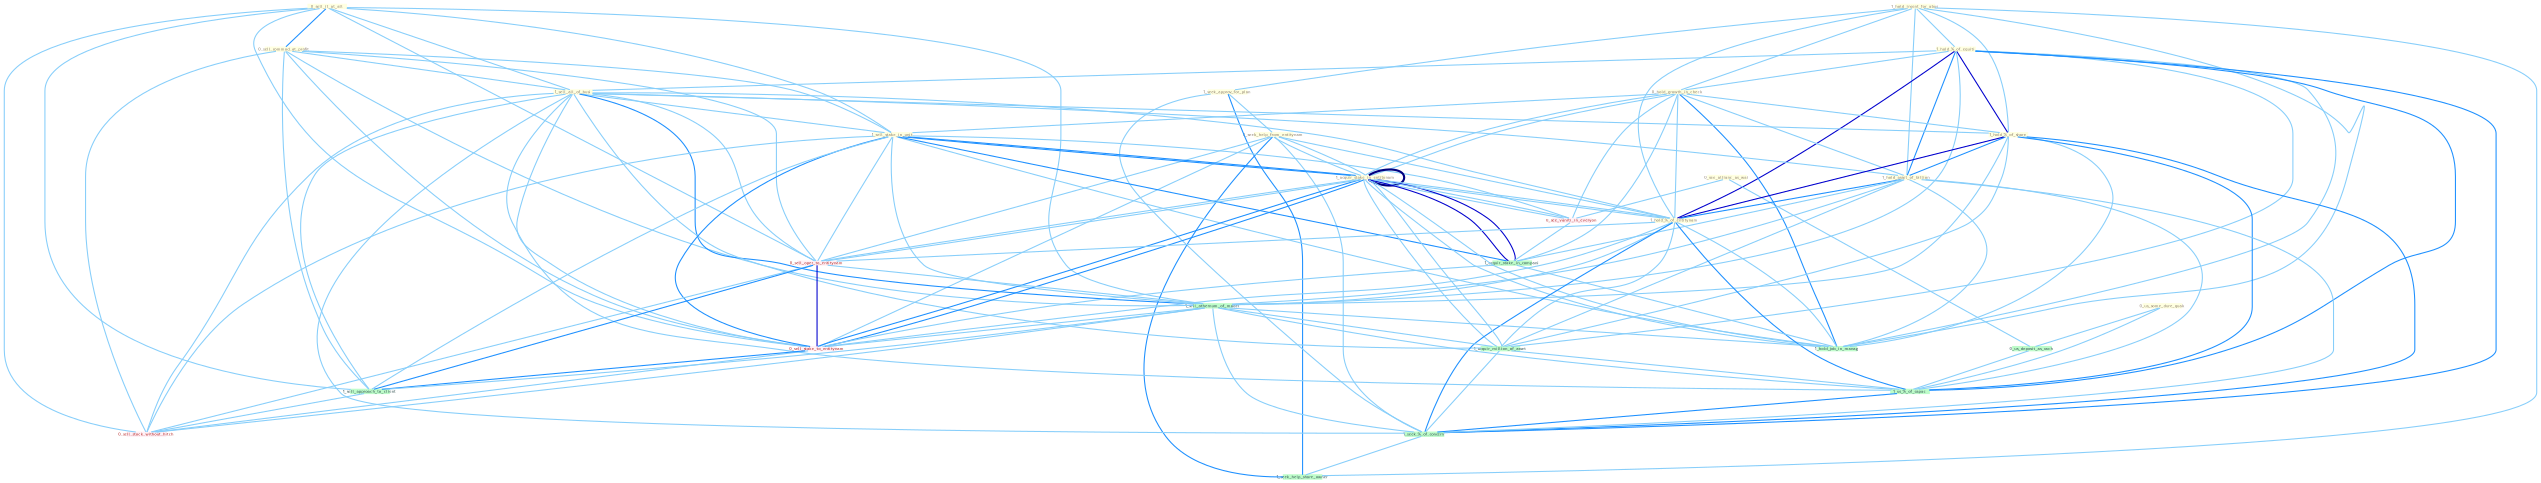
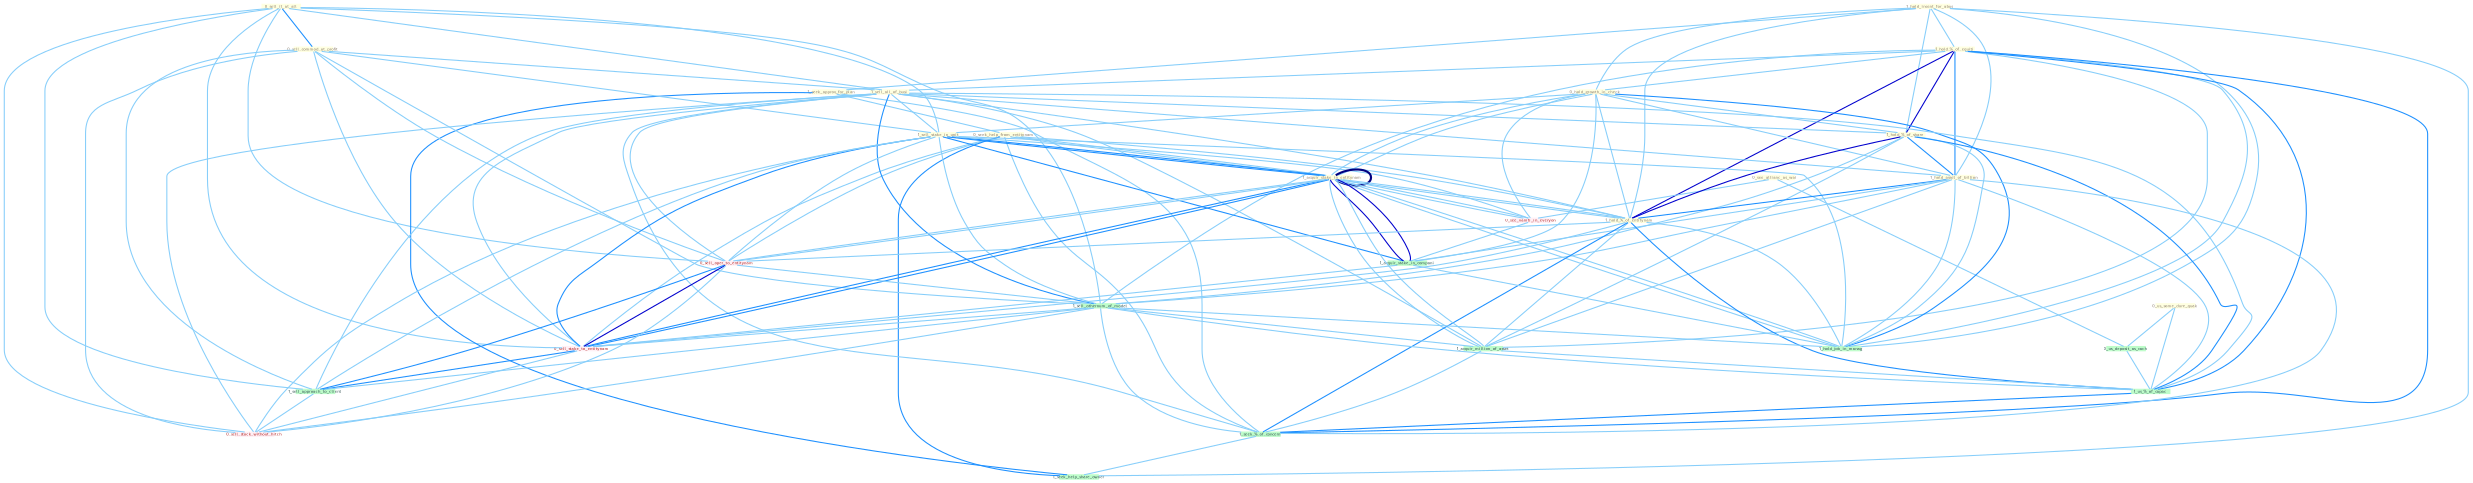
edge "1_hold_%_of_entitynam" -- "1_sell_othernum_of_model": removed
edge "1_hold_%_of_share" -- "1_seek_%_of_concern": removed
